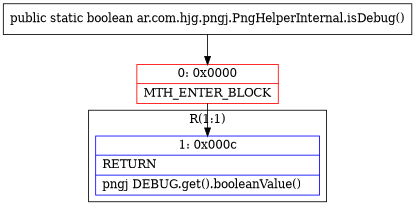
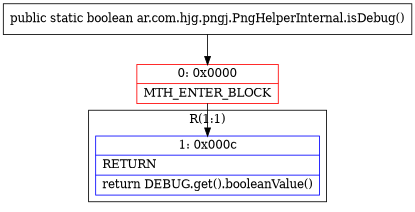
node "1: 0x000c": text "pngj DEBUG.get().booleanValue()" -> "return DEBUG.get().booleanValue()"
